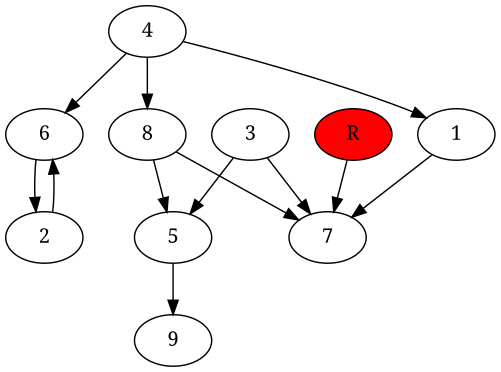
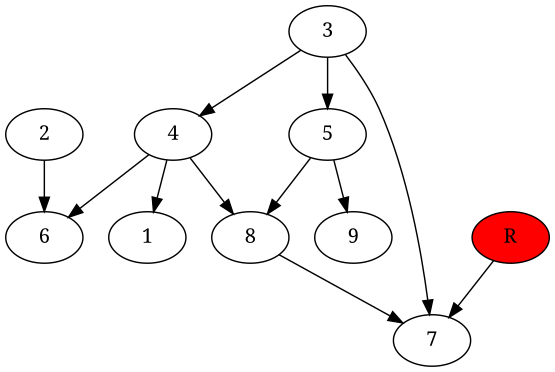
edge "3" -> "4": added
edge "6" -> "2": removed
edge "8" -> "5": reversed
edge "1" -> "7": removed
